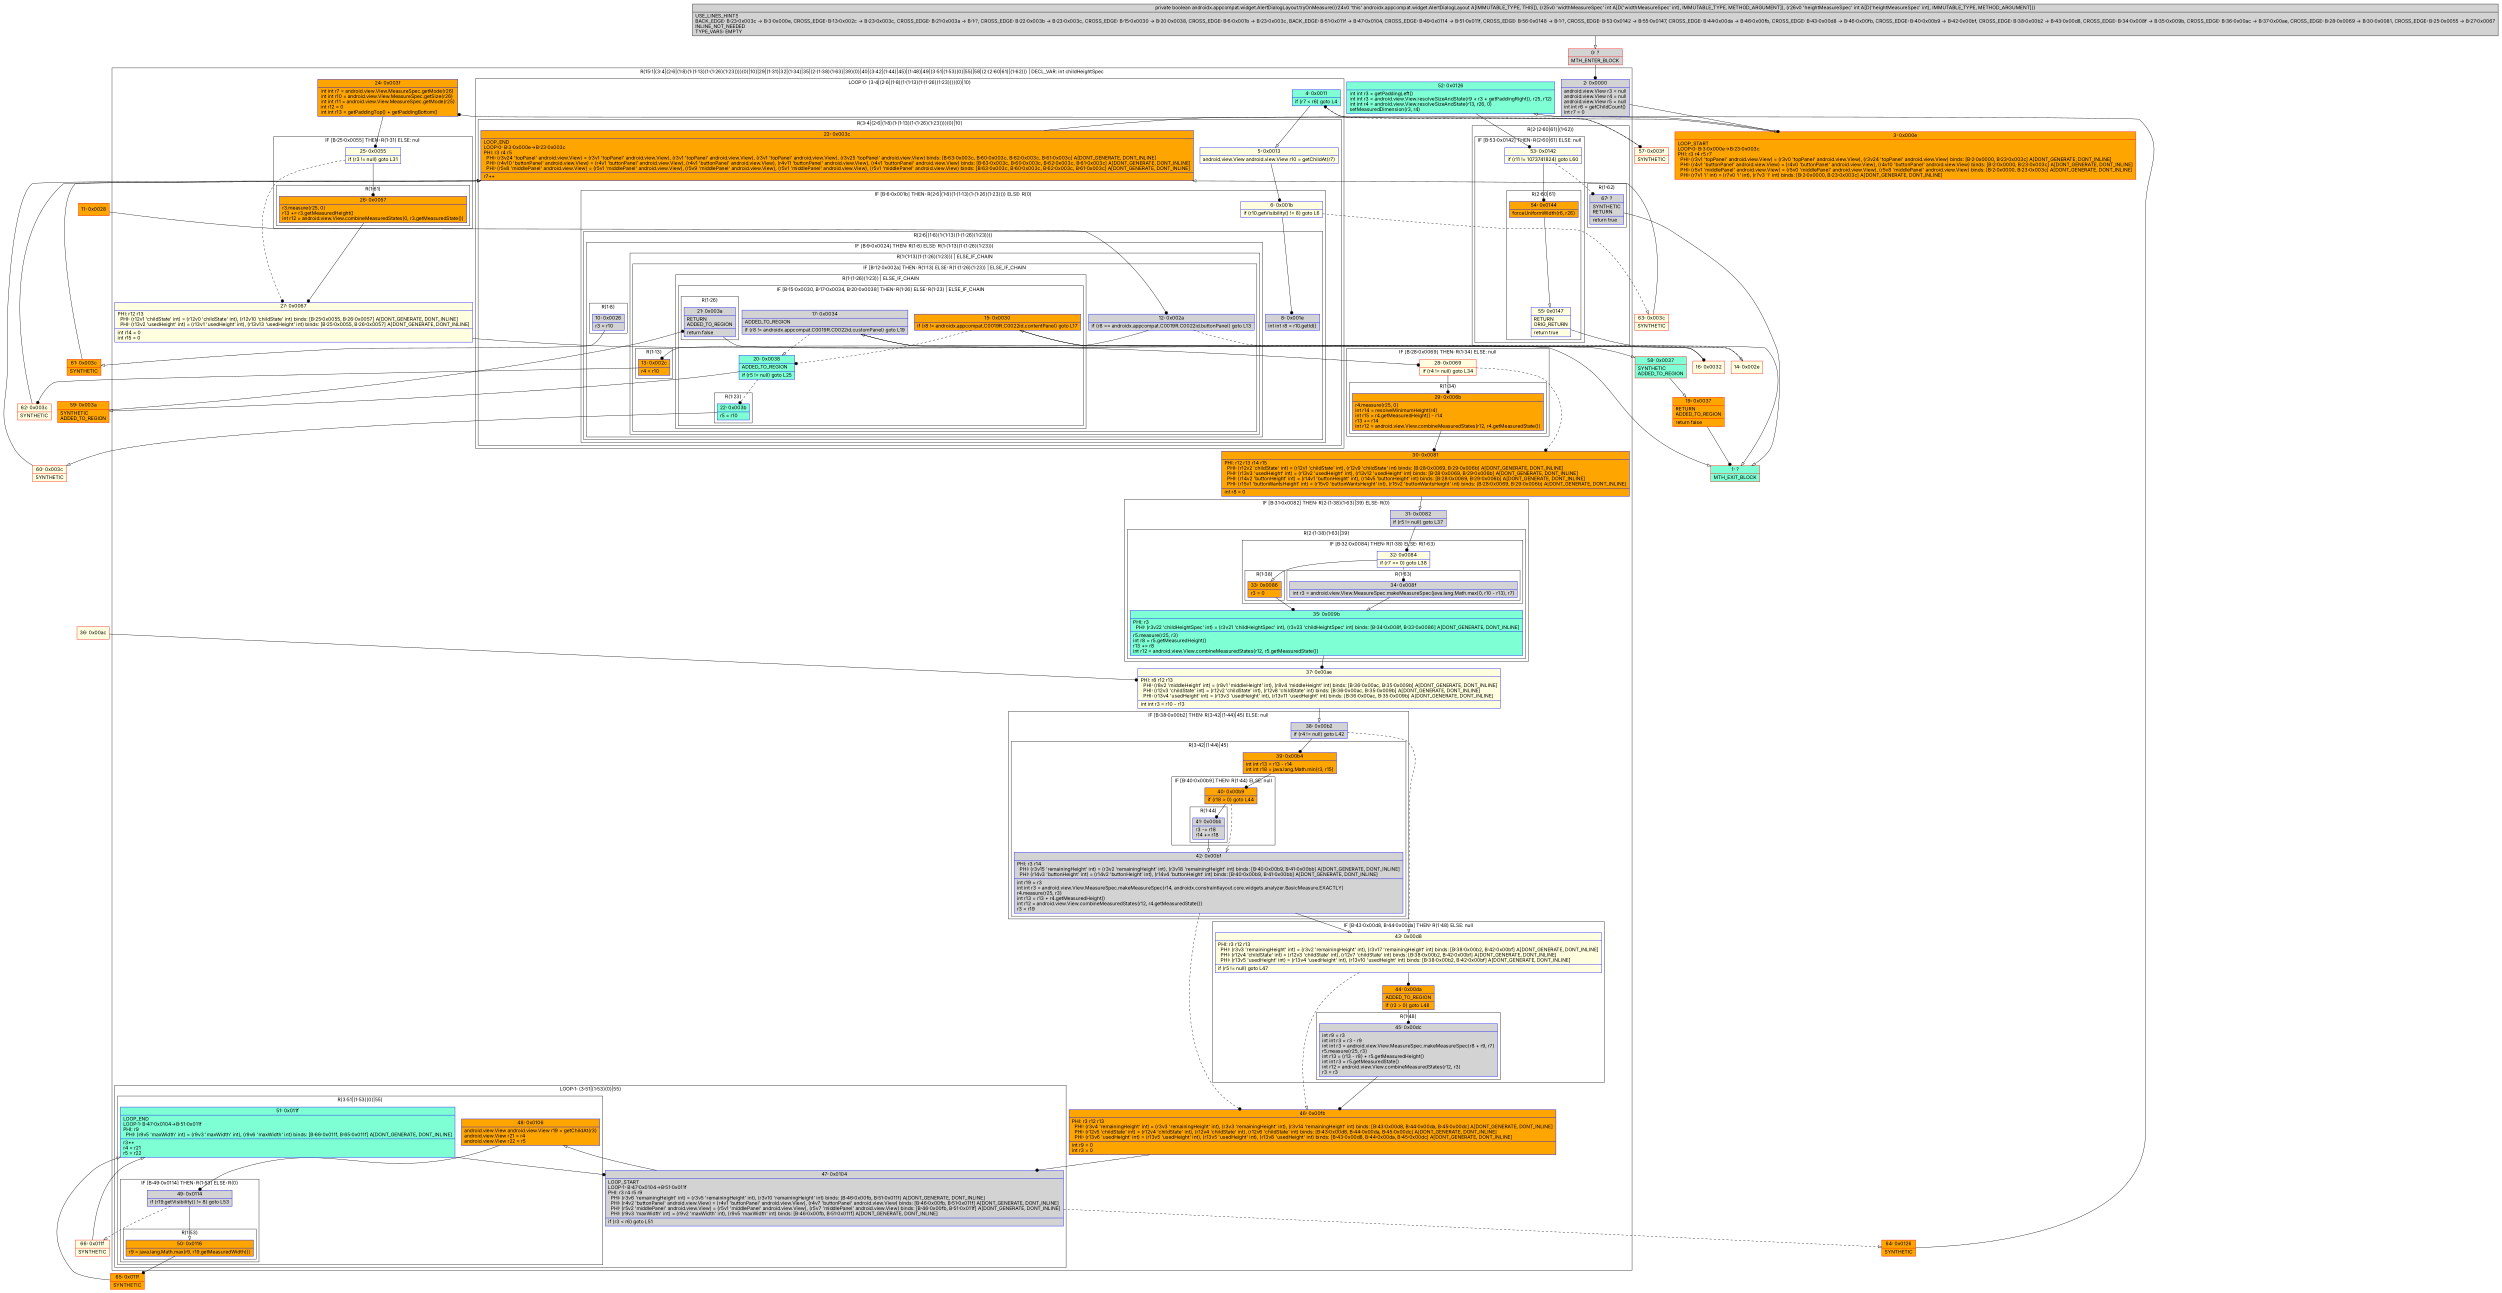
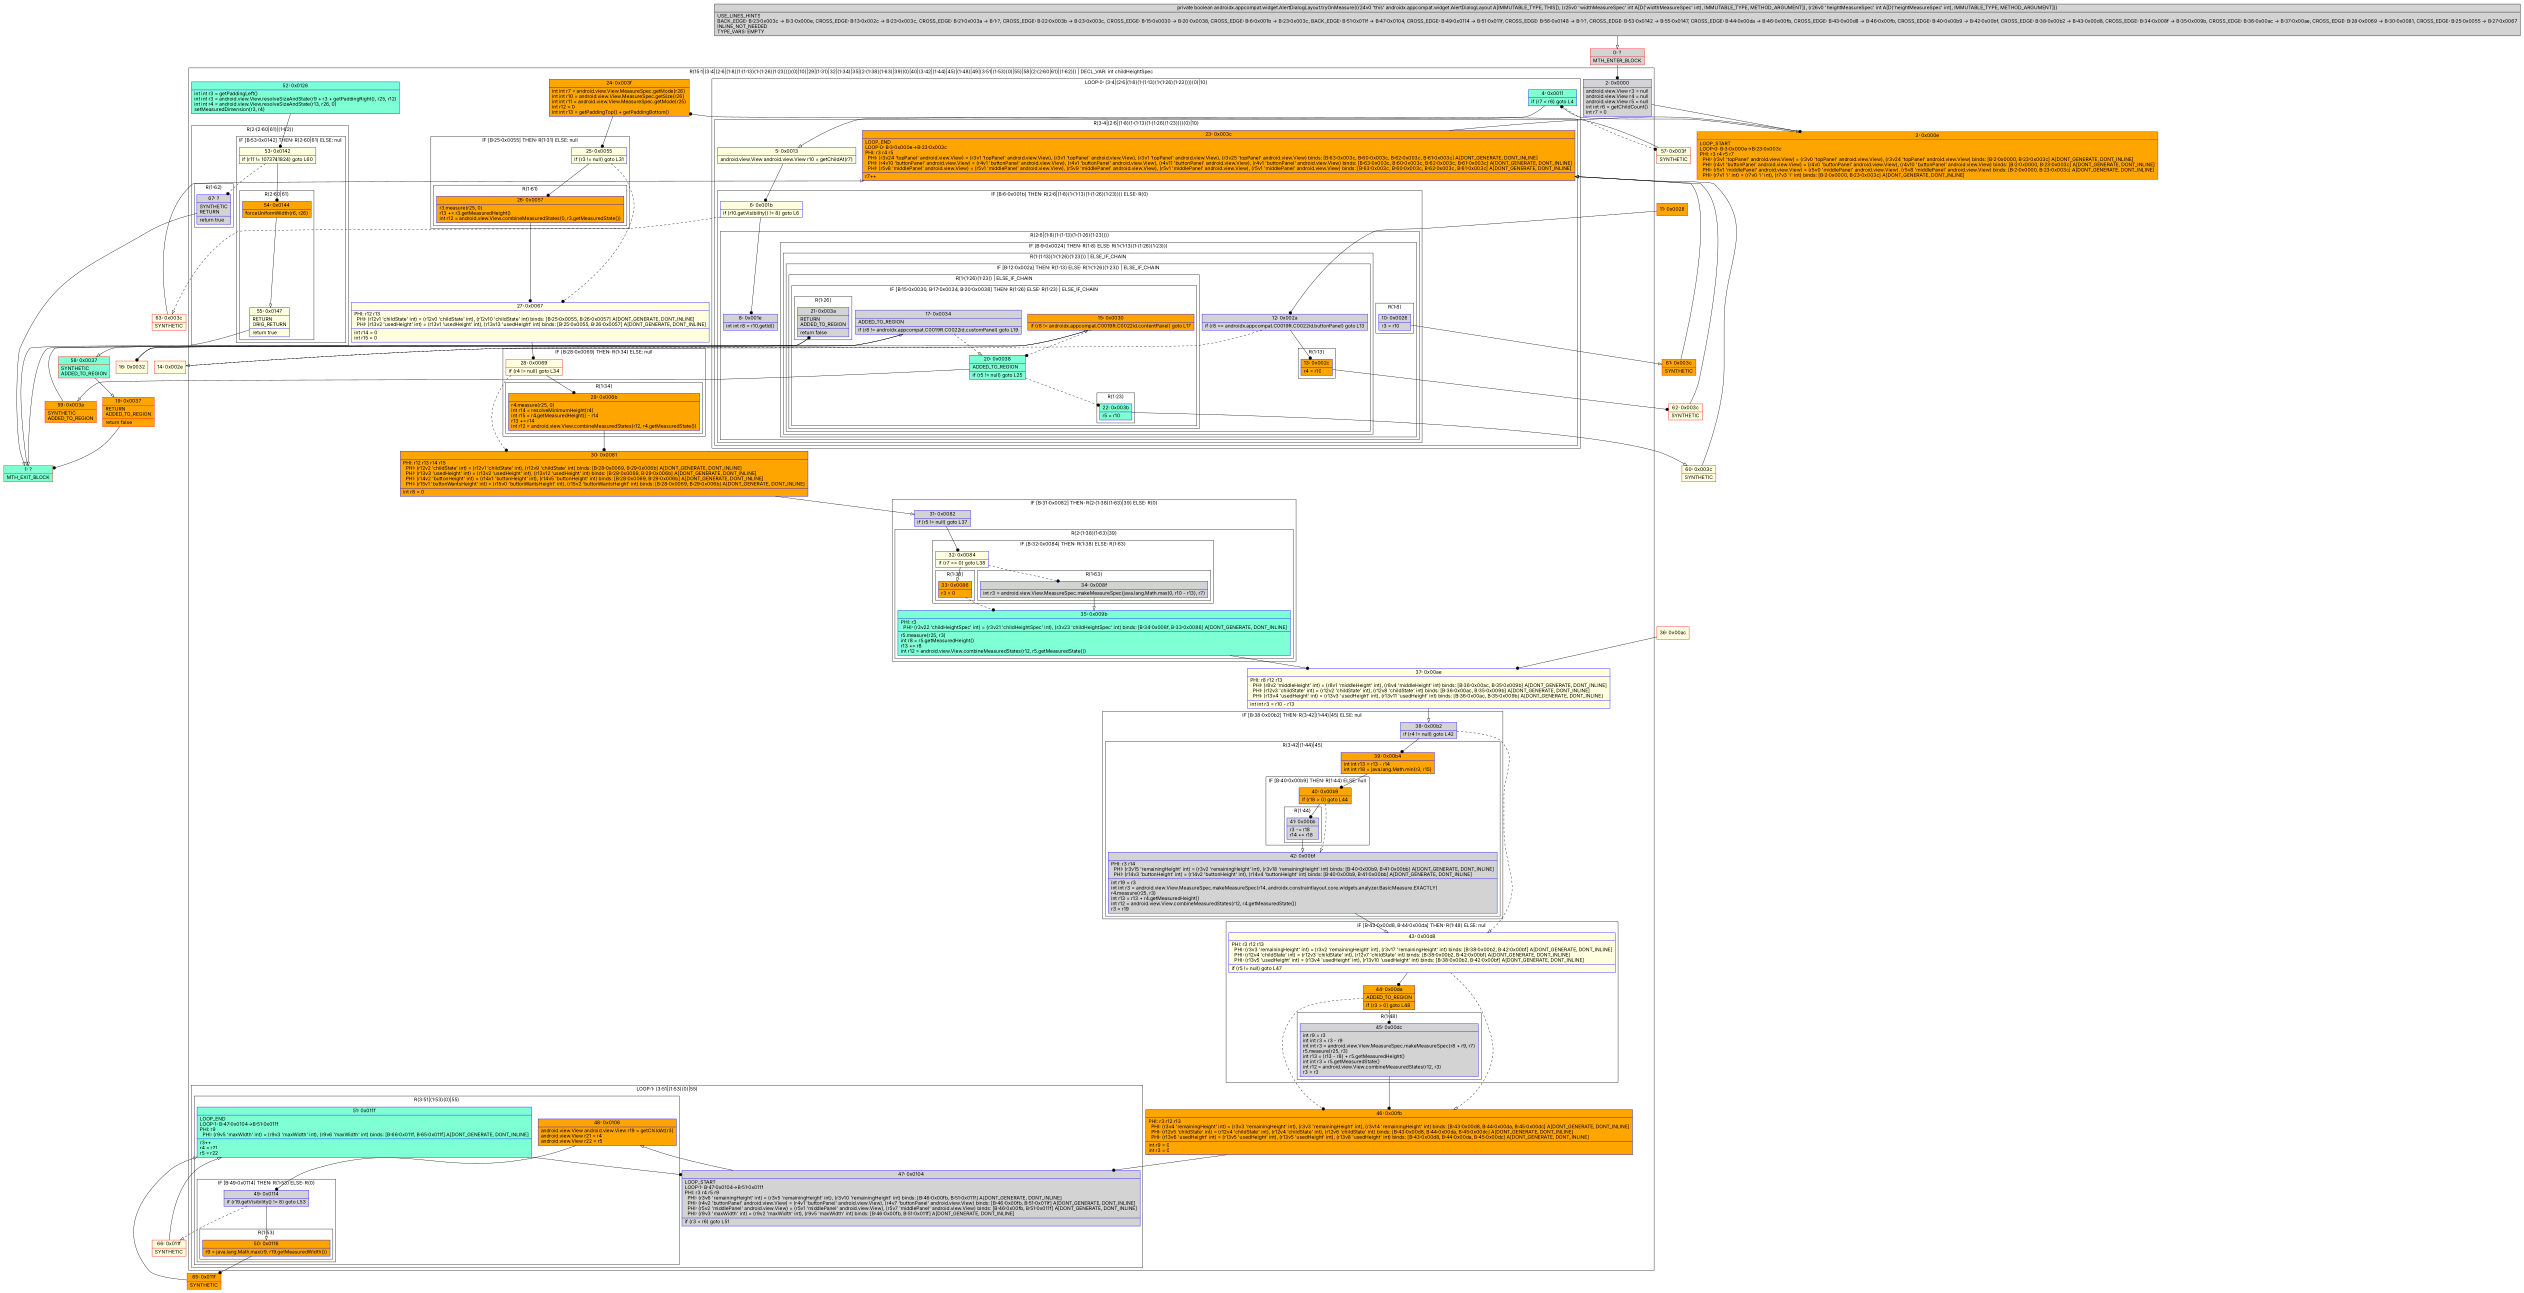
edge "33: 0x0086" -> "35: 0x009b": style solid -> dashed
edge "42: 0x00bf" -> "46: 0x00fb": now "44: 0x00da" -> "46: 0x00fb"
node "64: 0x0126": removed
